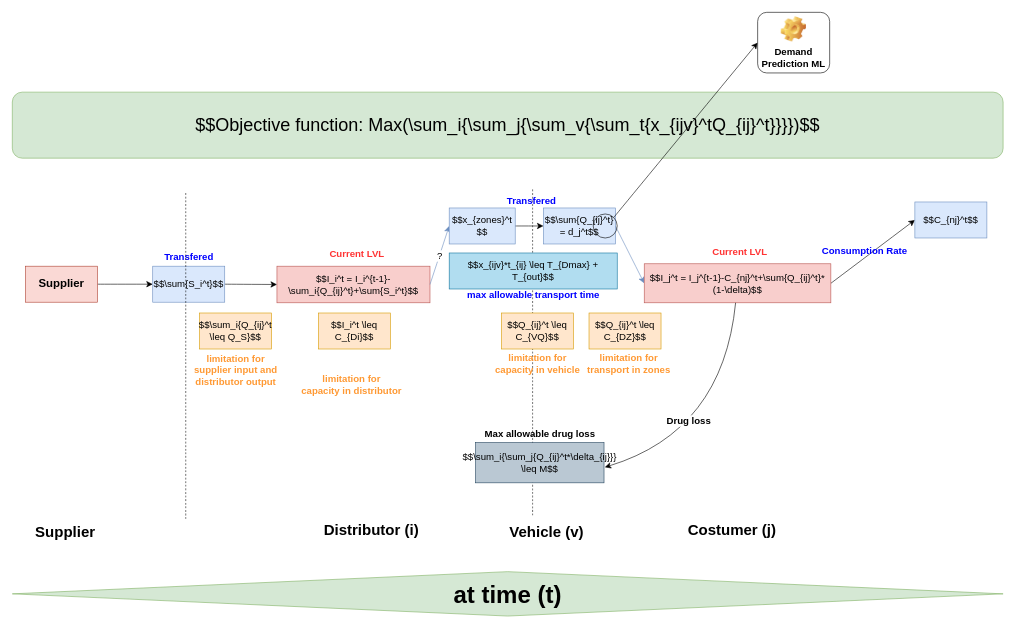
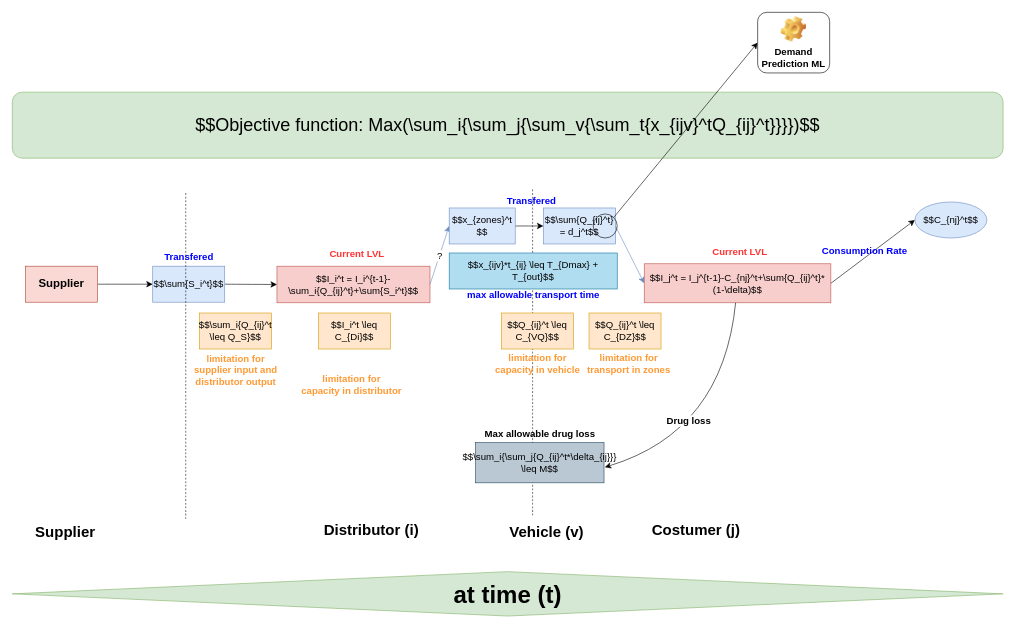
node "$$C_{nj}^t$$": shape rectangle -> ellipse
node "Costumer (j)": moved (731, 529) -> (695, 529)
